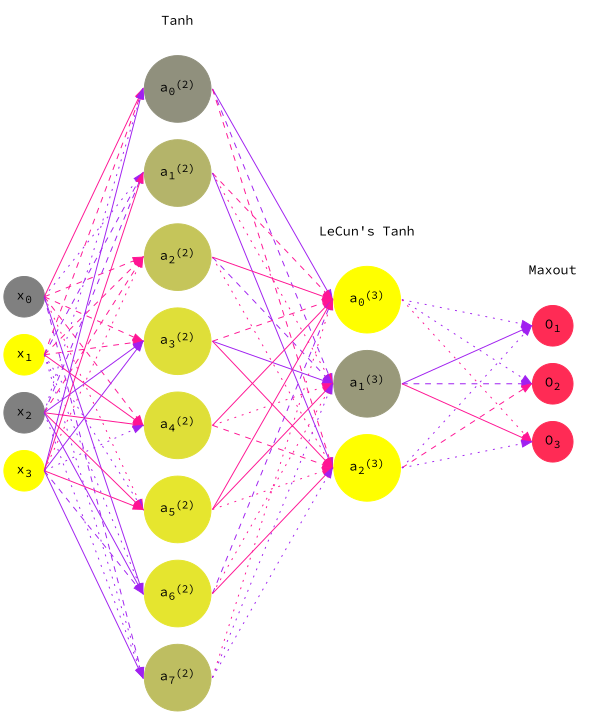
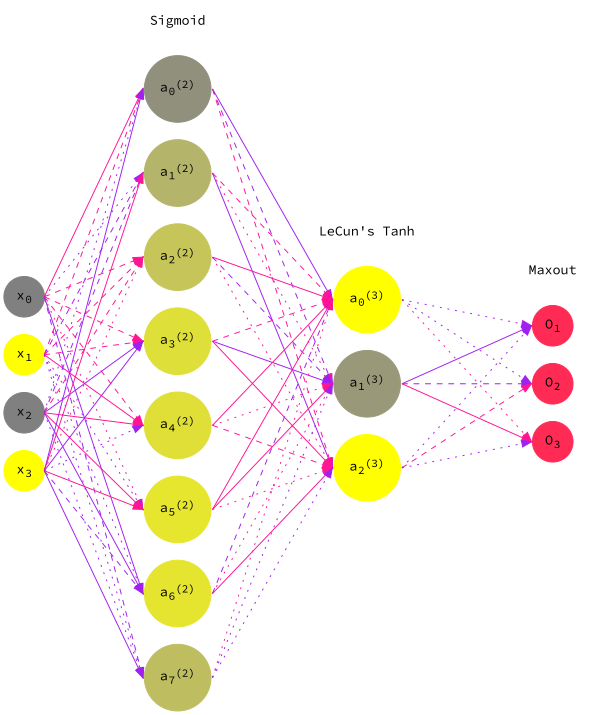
node "Tanh": label "Tanh" -> "Sigmoid"
